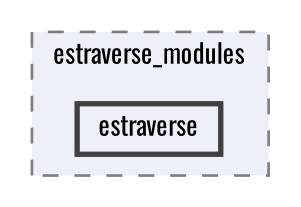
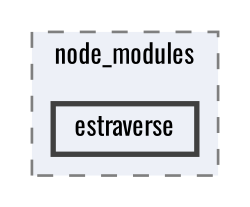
cluster "estraverse_modules": label "estraverse_modules" -> "node_modules"
